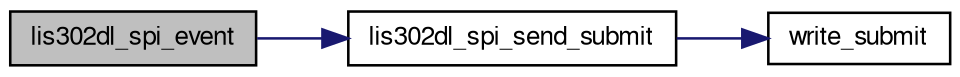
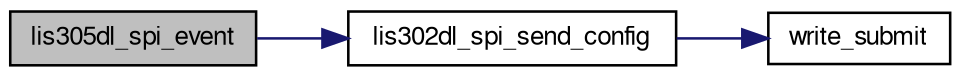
node "lis302dl_spi_event": label "lis302dl_spi_event" -> "lis305dl_spi_event"
node "lis302dl_spi_send_submit": label "lis302dl_spi_send_submit" -> "lis302dl_spi_send_config"
